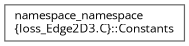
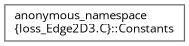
node "namespace_namespace {Ioss_Edge2D3.C}::Constants": label "namespace_namespace {Ioss_Edge2D3.C}::Constants" -> "anonymous_namespace {Ioss_Edge2D3.C}::Constants"
